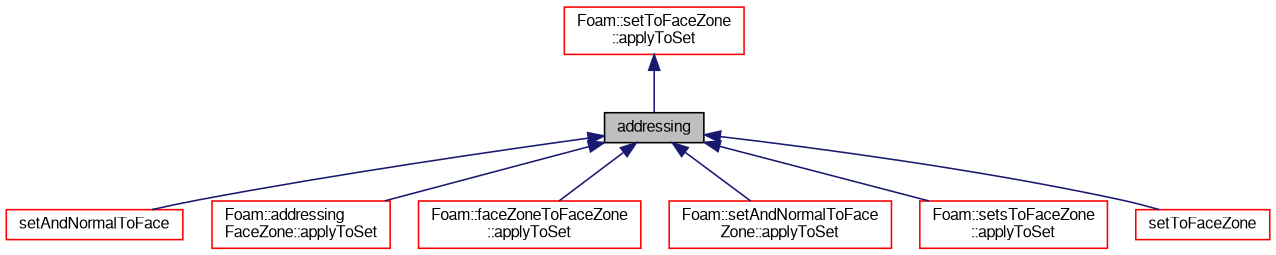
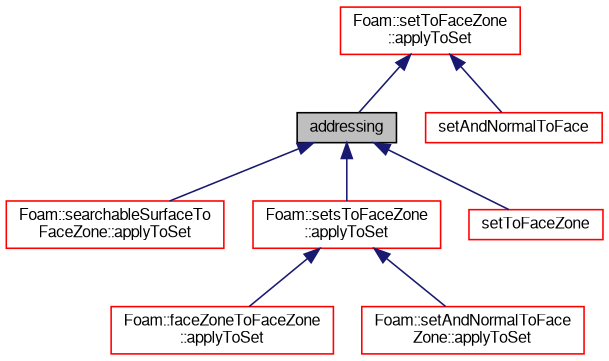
edge "setAndNormalToFace" -> "addressing": now "setAndNormalToFace" -> "Foam::setToFaceZone ::applyToSet"
edge "Foam::faceZoneToFaceZone ::applyToSet" -> "addressing": now "Foam::faceZoneToFaceZone ::applyToSet" -> "Foam::setsToFaceZone ::applyToSet"
edge "Foam::setAndNormalToFace Zone::applyToSet" -> "addressing": now "Foam::setAndNormalToFace Zone::applyToSet" -> "Foam::setsToFaceZone ::applyToSet"
node "Foam::addressing FaceZone::applyToSet": label "Foam::addressing FaceZone::applyToSet" -> "Foam::searchableSurfaceTo FaceZone::applyToSet"
